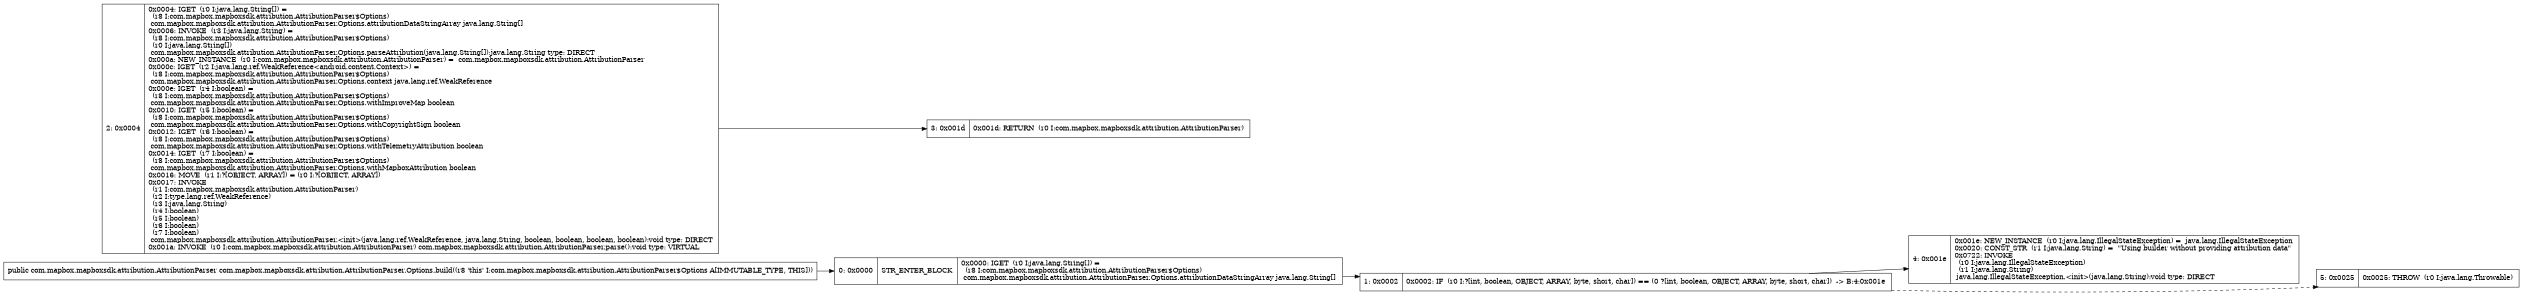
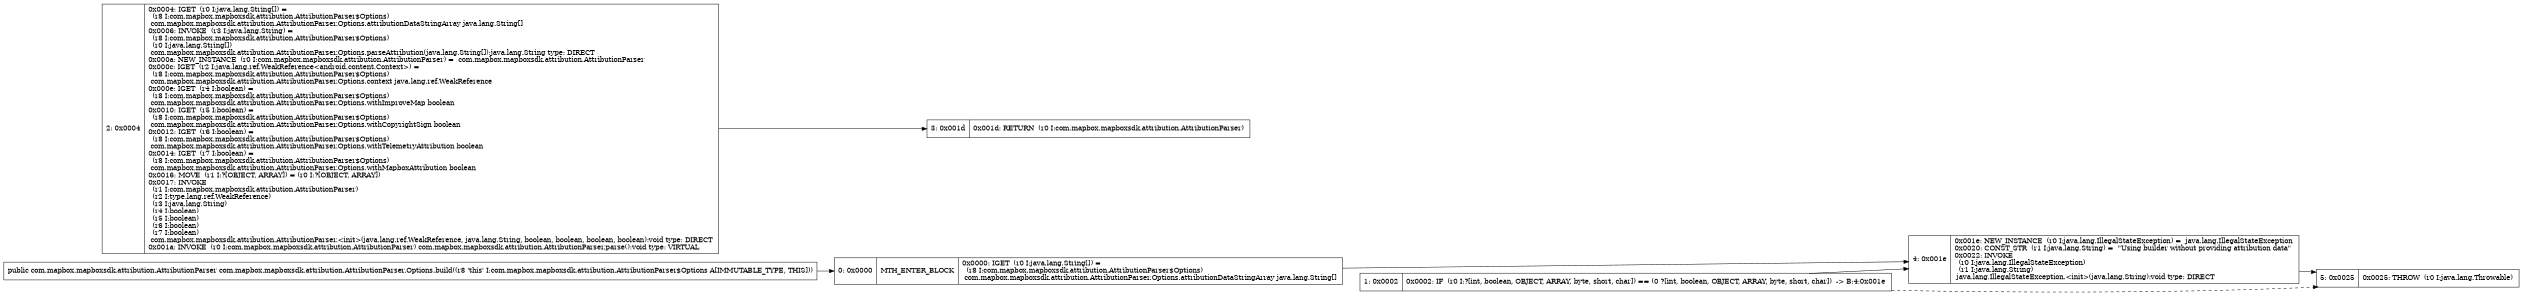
node "4: 0x001e": text "0x0722: INVOKE" -> "0x0022: INVOKE"
node "0: 0x0000": text "STR_ENTER_BLOCK" -> "MTH_ENTER_BLOCK"
edge "4: 0x001e" -> "5: 0x0025": added
edge "0: 0x0000" -> "1: 0x0002": now "0: 0x0000" -> "4: 0x001e"
